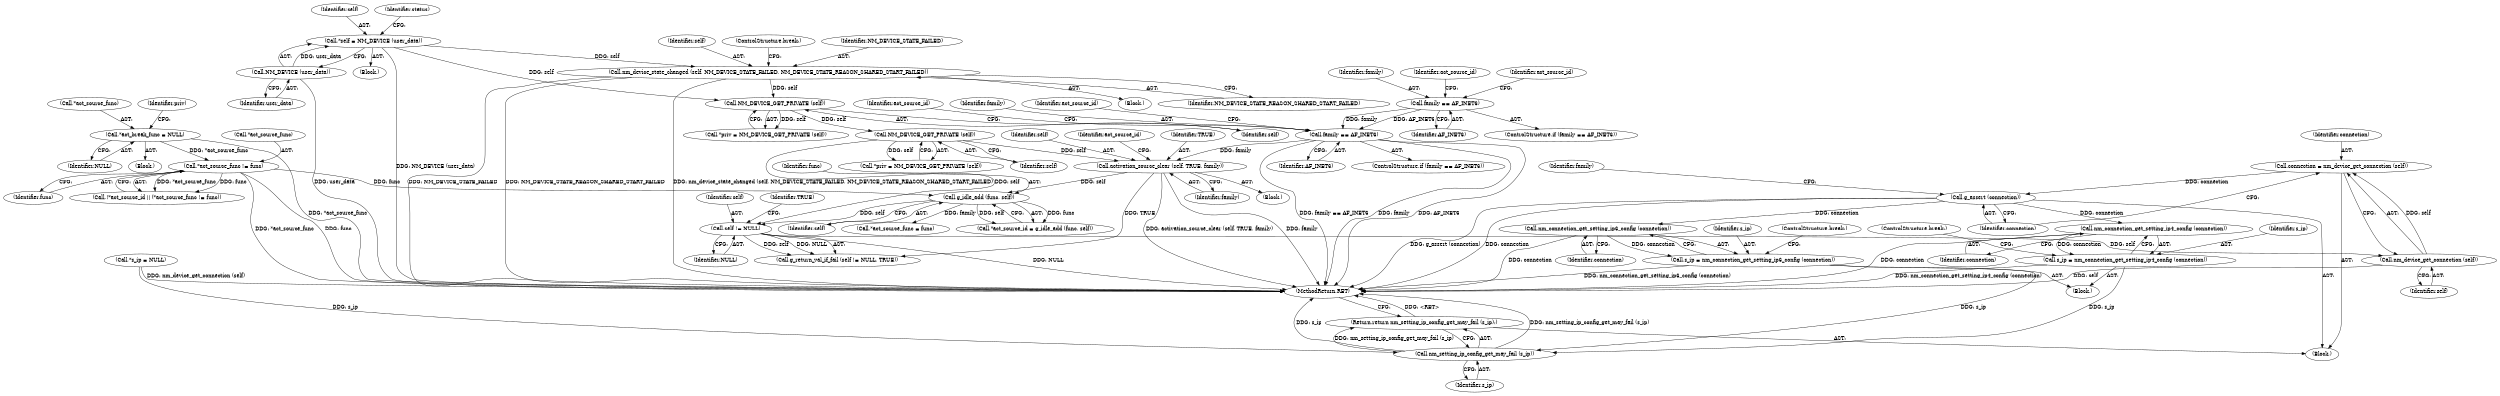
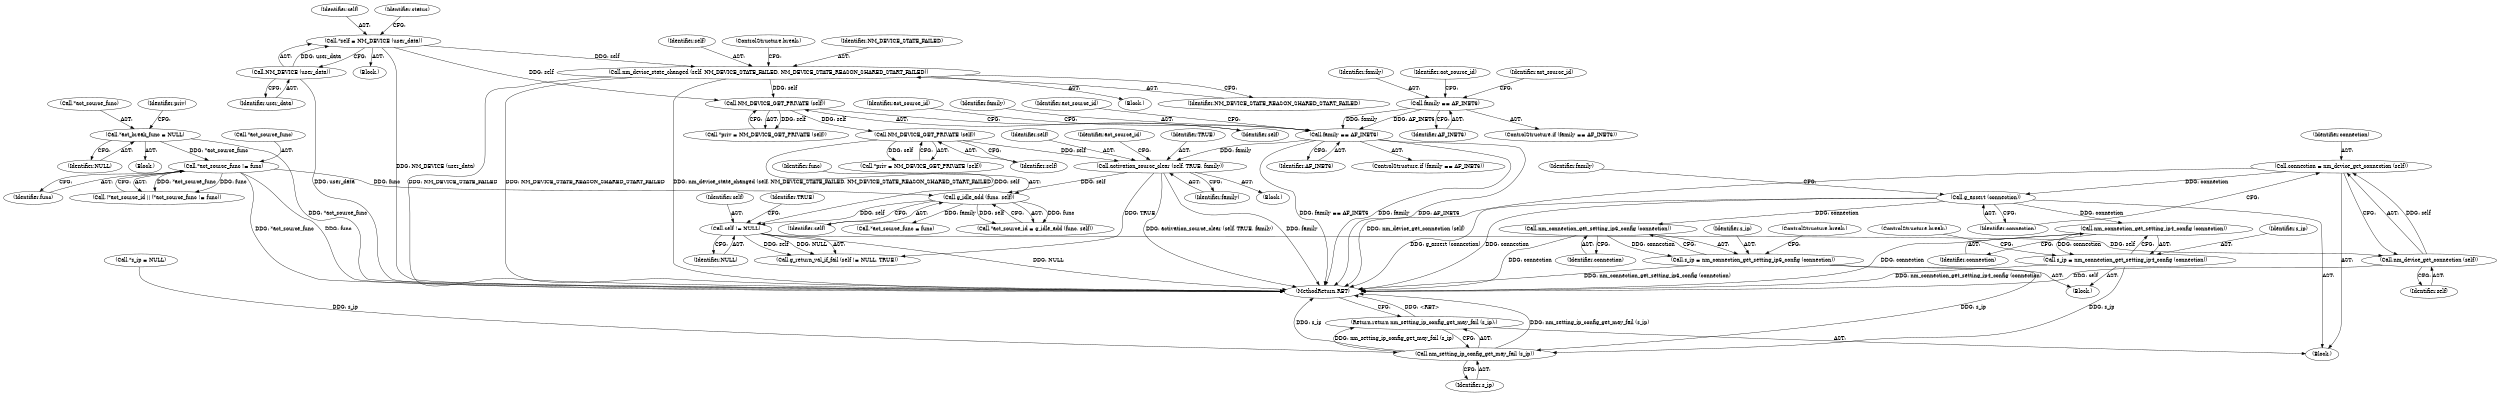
edge "(Call,*s_ip = NULL)" -> "(MethodReturn,RET)": now "(Call,connection = nm_device_get_connection (self))" -> "(MethodReturn,RET)"
